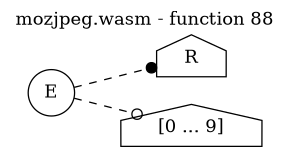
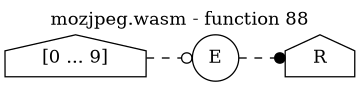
edge "E" -> "[0 ... 9]": reversed
